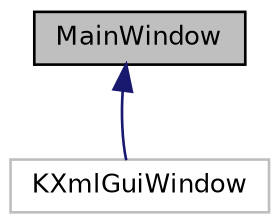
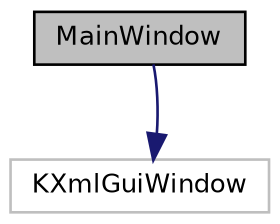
edge "KXmlGuiWindow" -> "MainWindow": reversed
